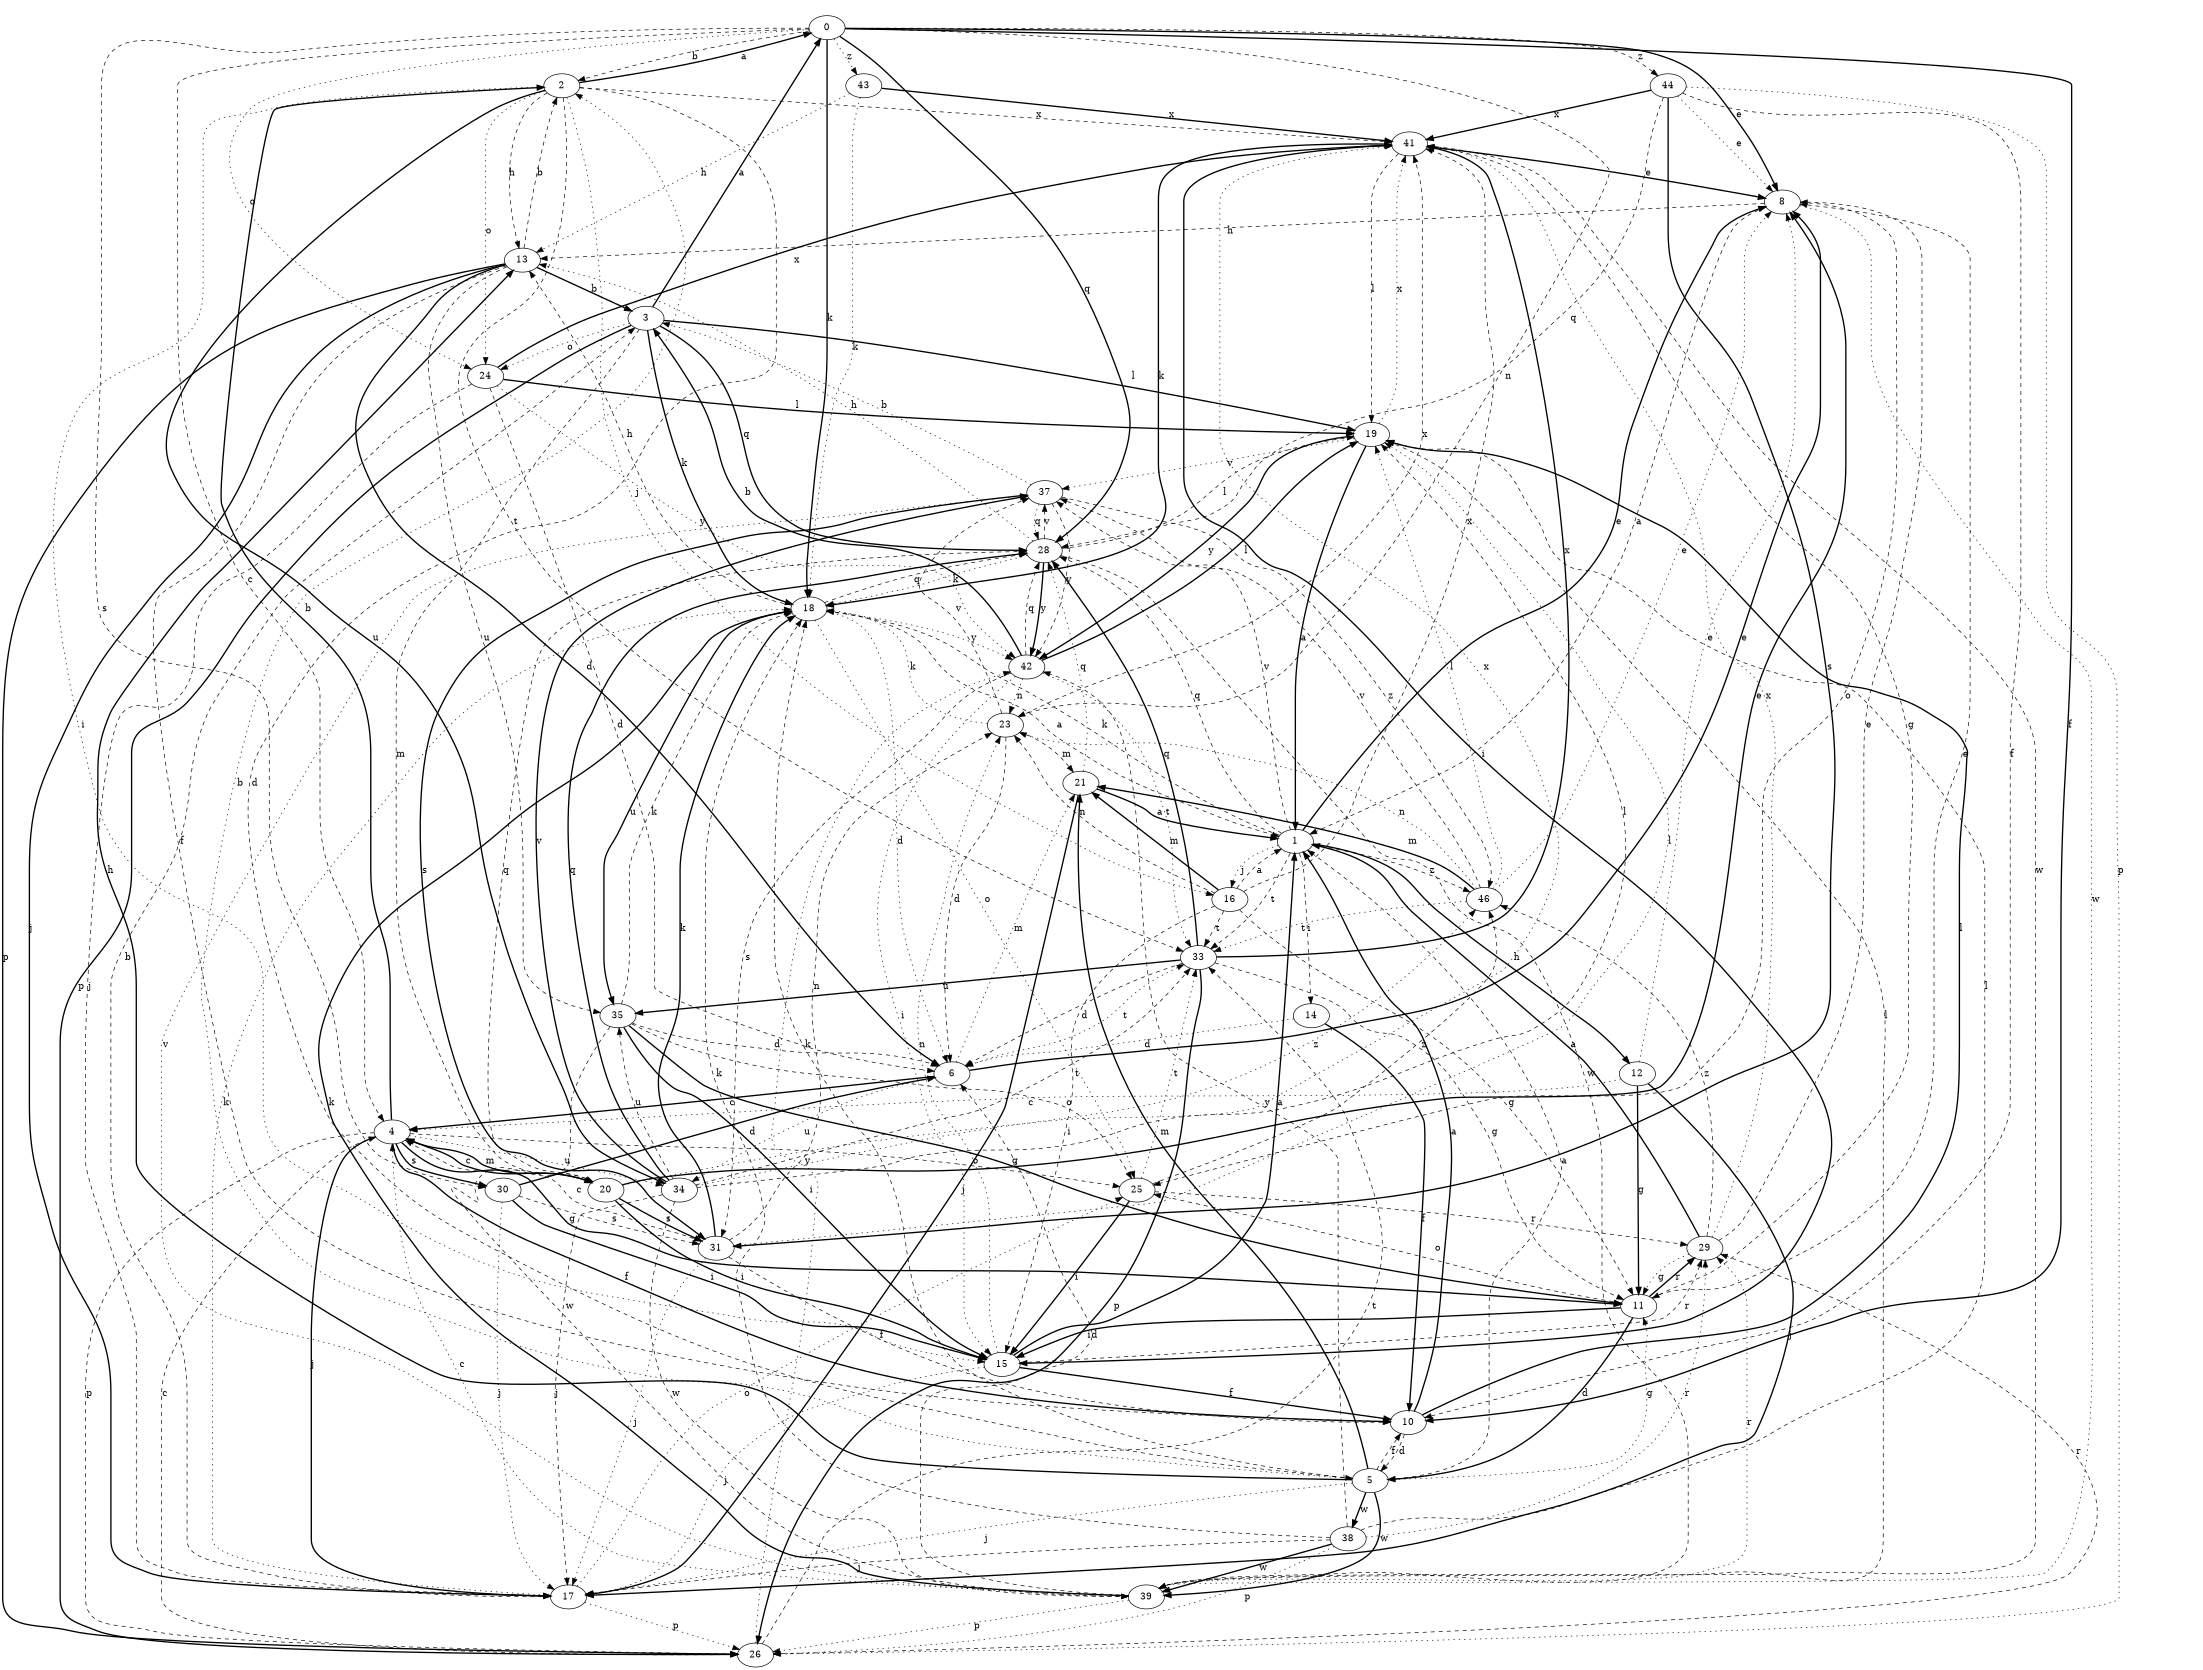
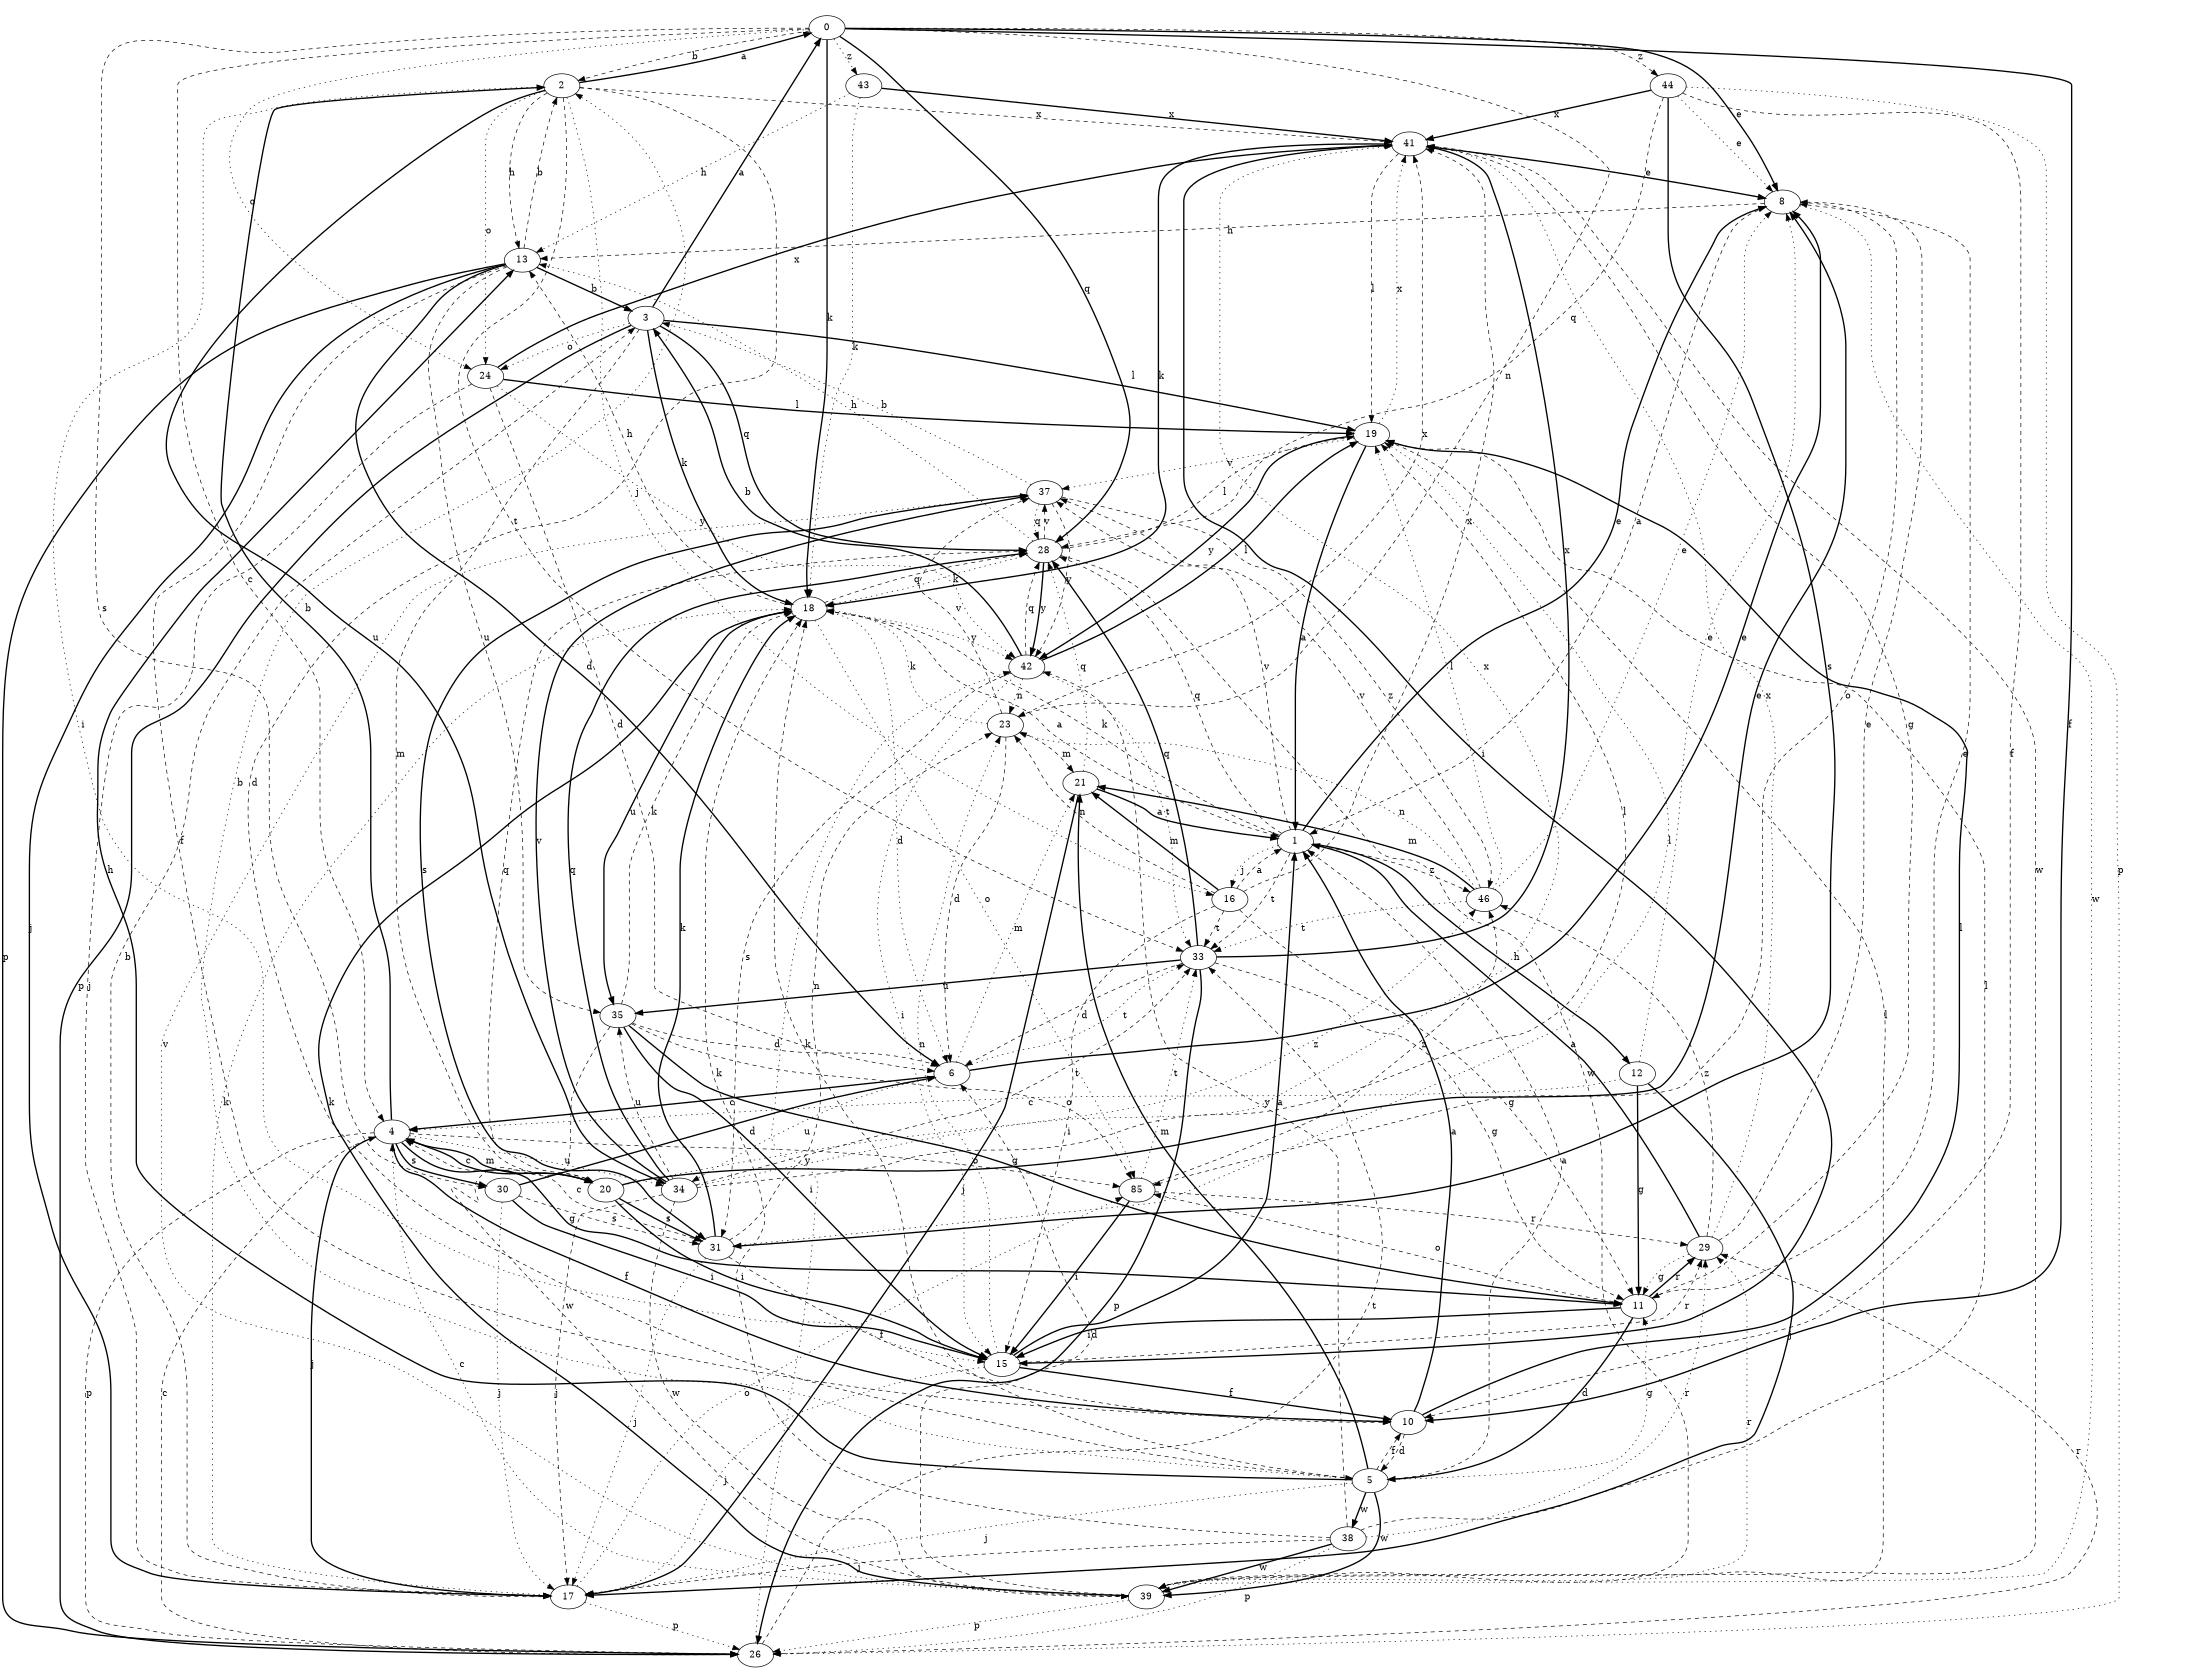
node "14": removed
node "25": label "25" -> "85"
